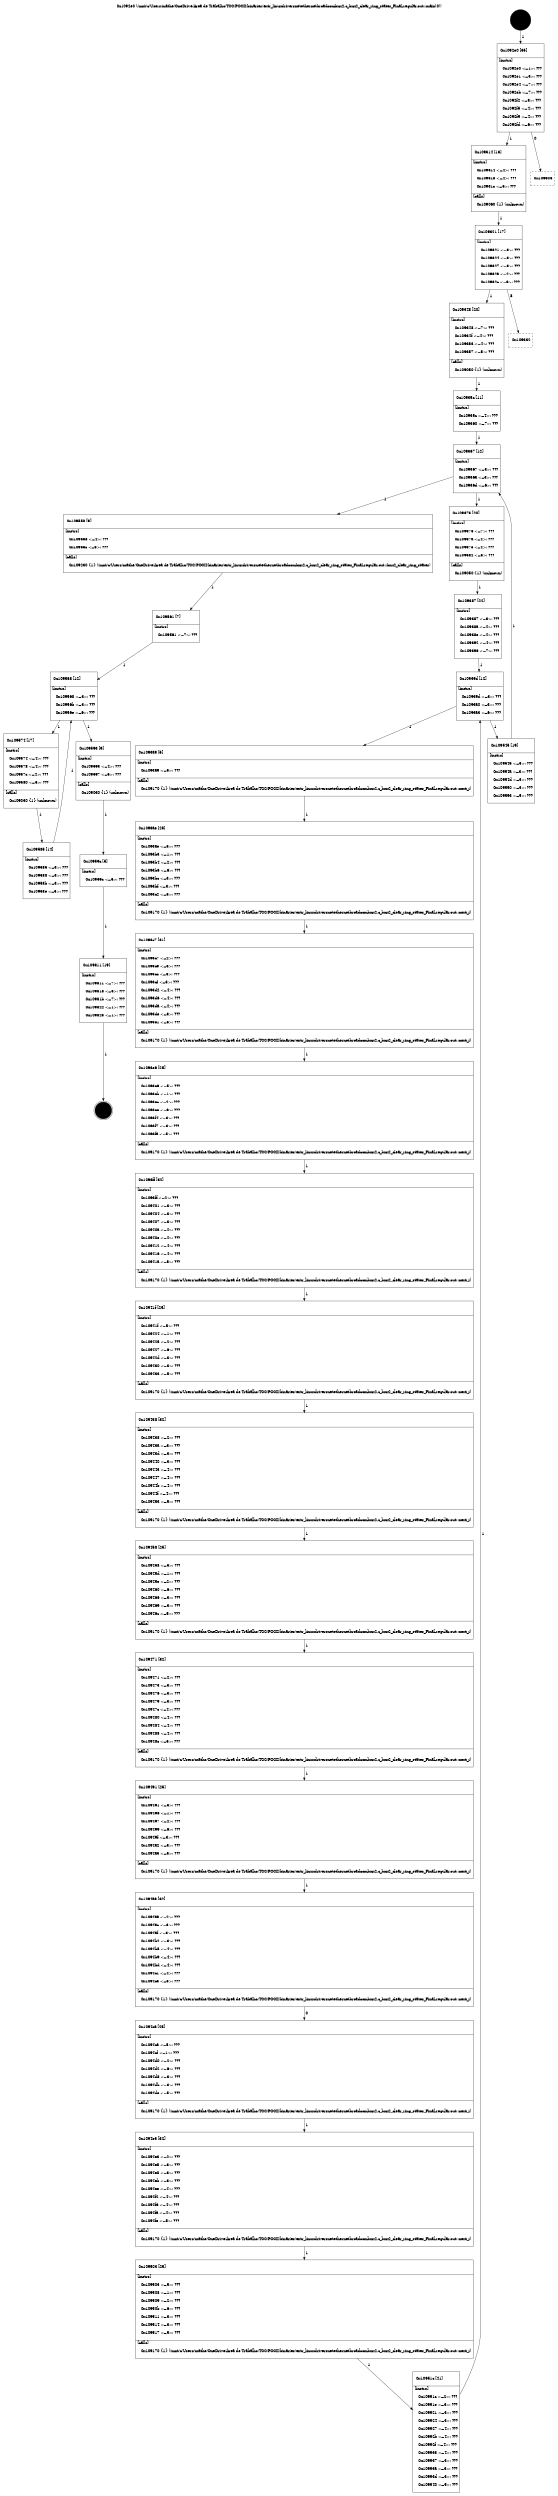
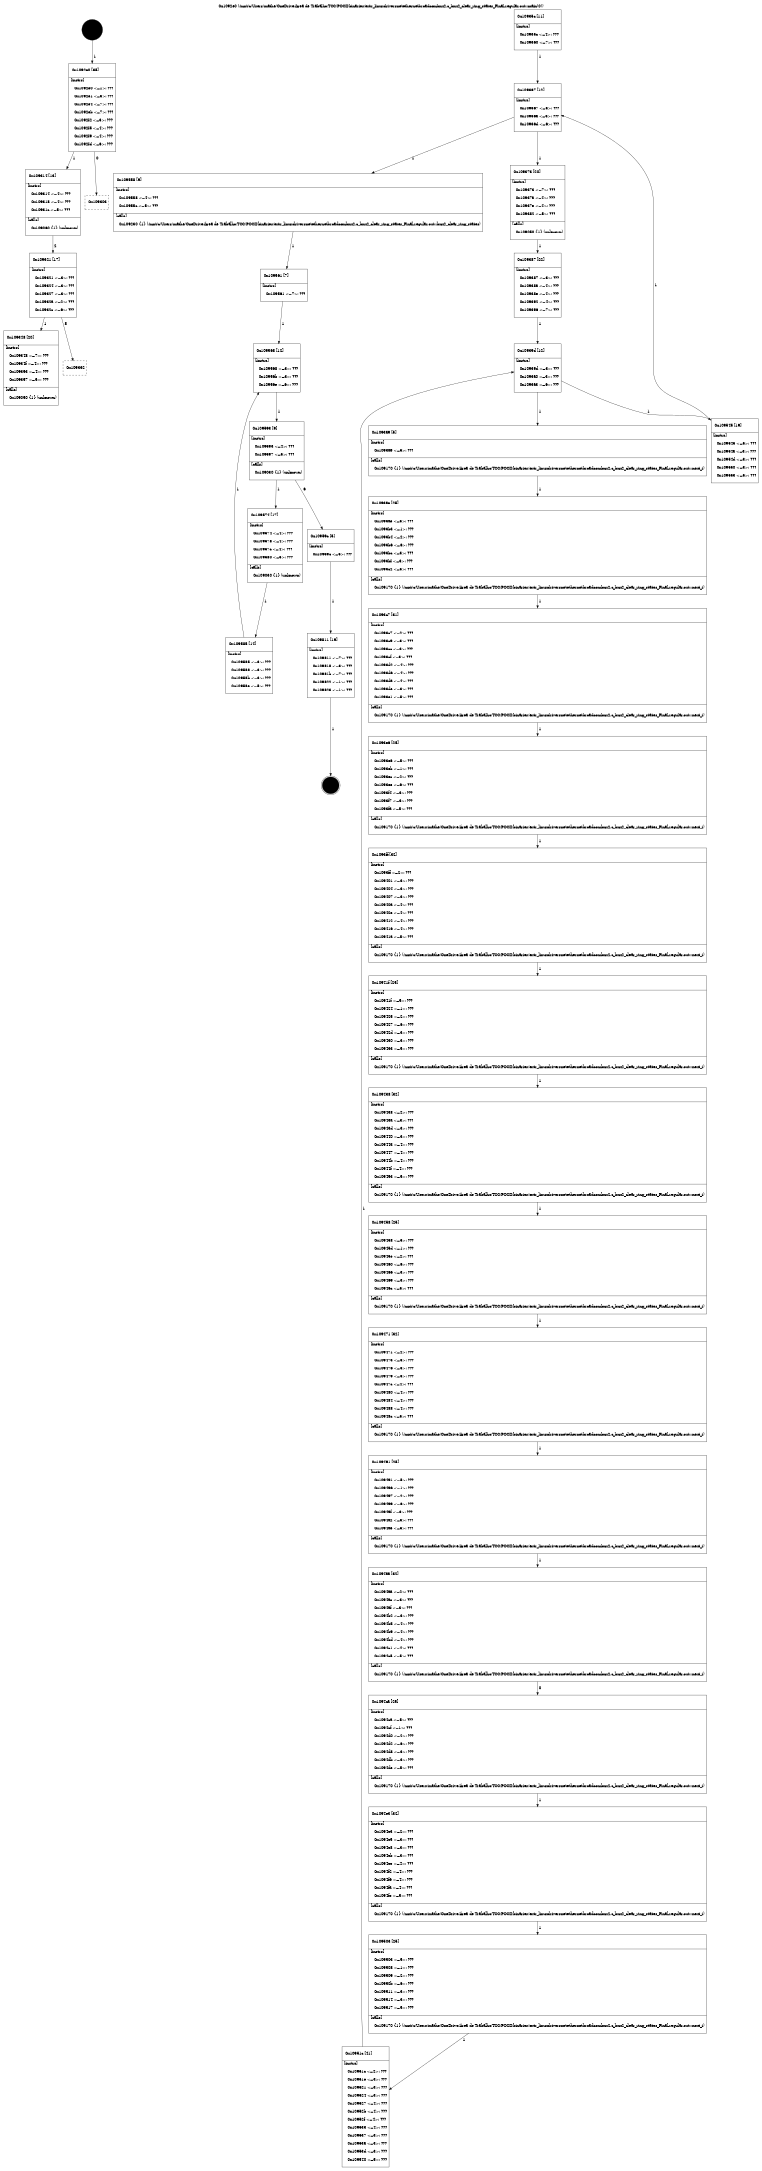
edge "0x109314 [13]" -> "0x109321 [17]": label " 1" -> " 2"
edge "0x109348 [20]" -> "0x10935c [11]": removed, label "1"
edge "0x109568 [12]" -> "0x109574 [17]": now "0x109593 [9]" -> "0x109574 [17]"
edge "0x109593 [9]" -> "0x10959c [5]": label " 1" -> " 6"
